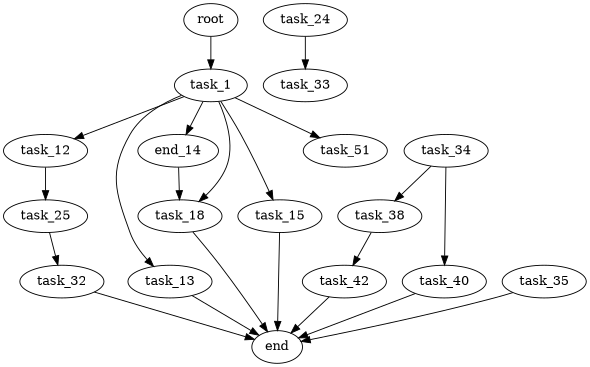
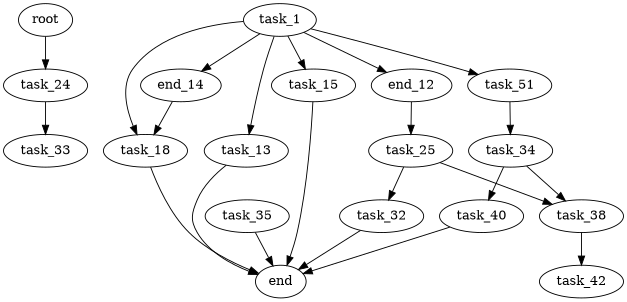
edge "root" -> "task_1": now "root" -> "task_24"
edge "task_51" -> "task_34": added
node "task_12": label "task_12" -> "end_12"
edge "task_25" -> "task_38": added
edge "task_42" -> "end": removed
